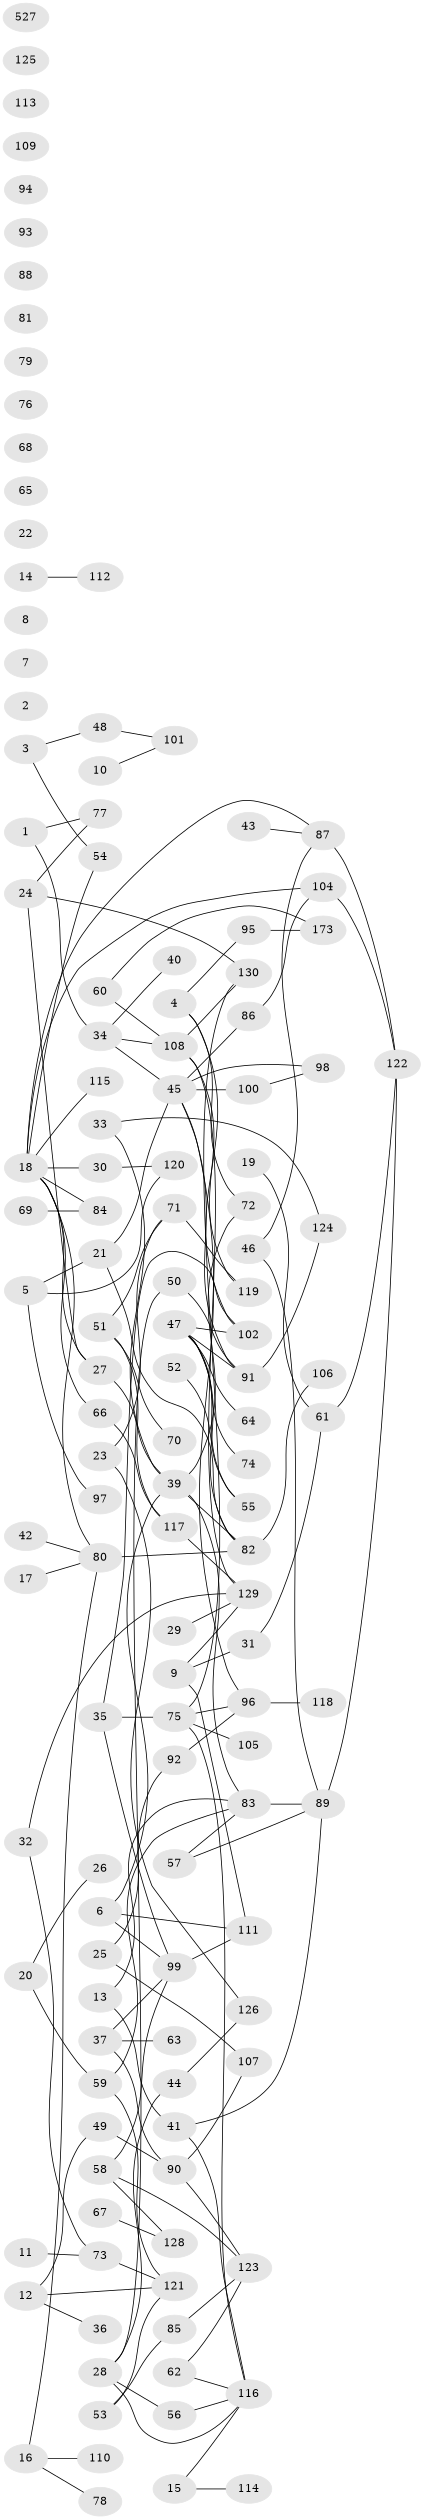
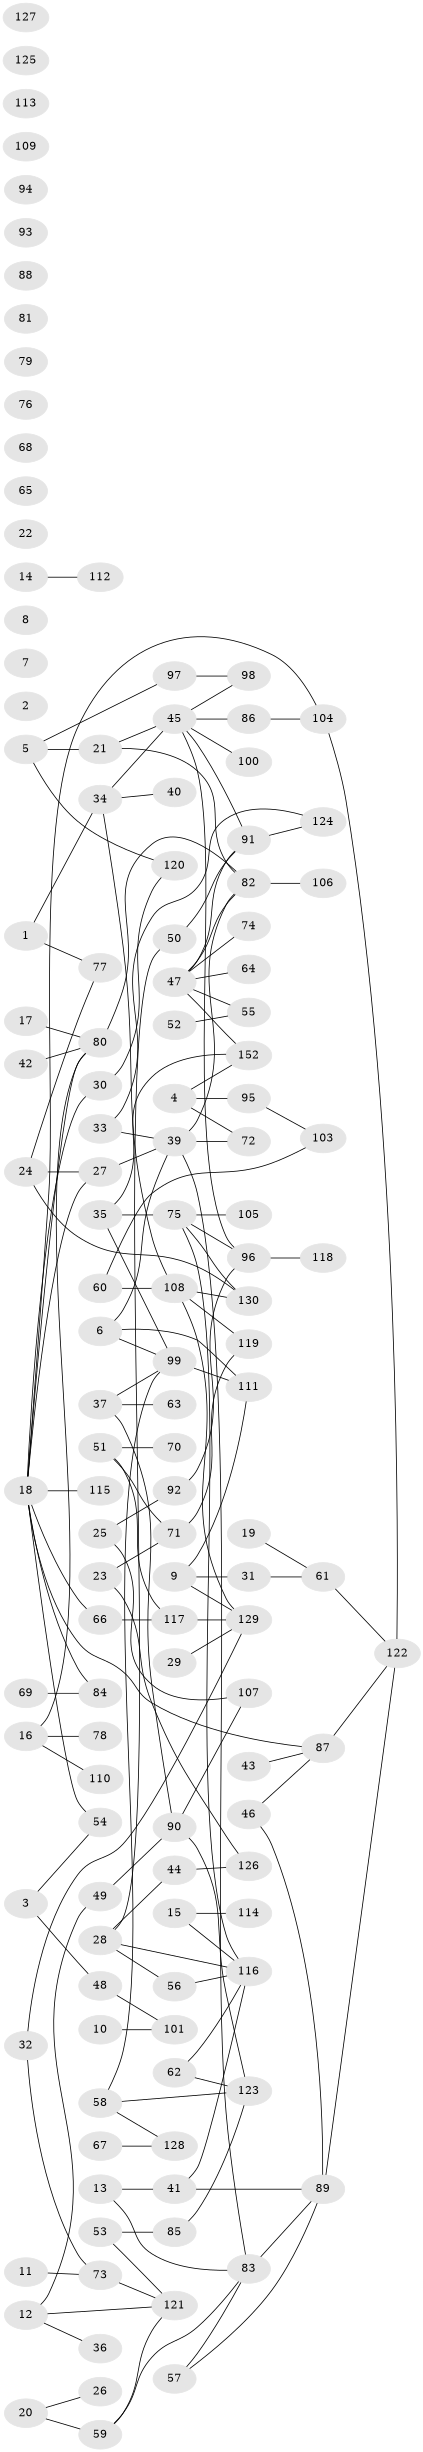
node "527": label "527" -> "127"
node "173": label "173" -> "103"
edge "98" -- "100": now "98" -- "97"
node "102": label "102" -> "152"
